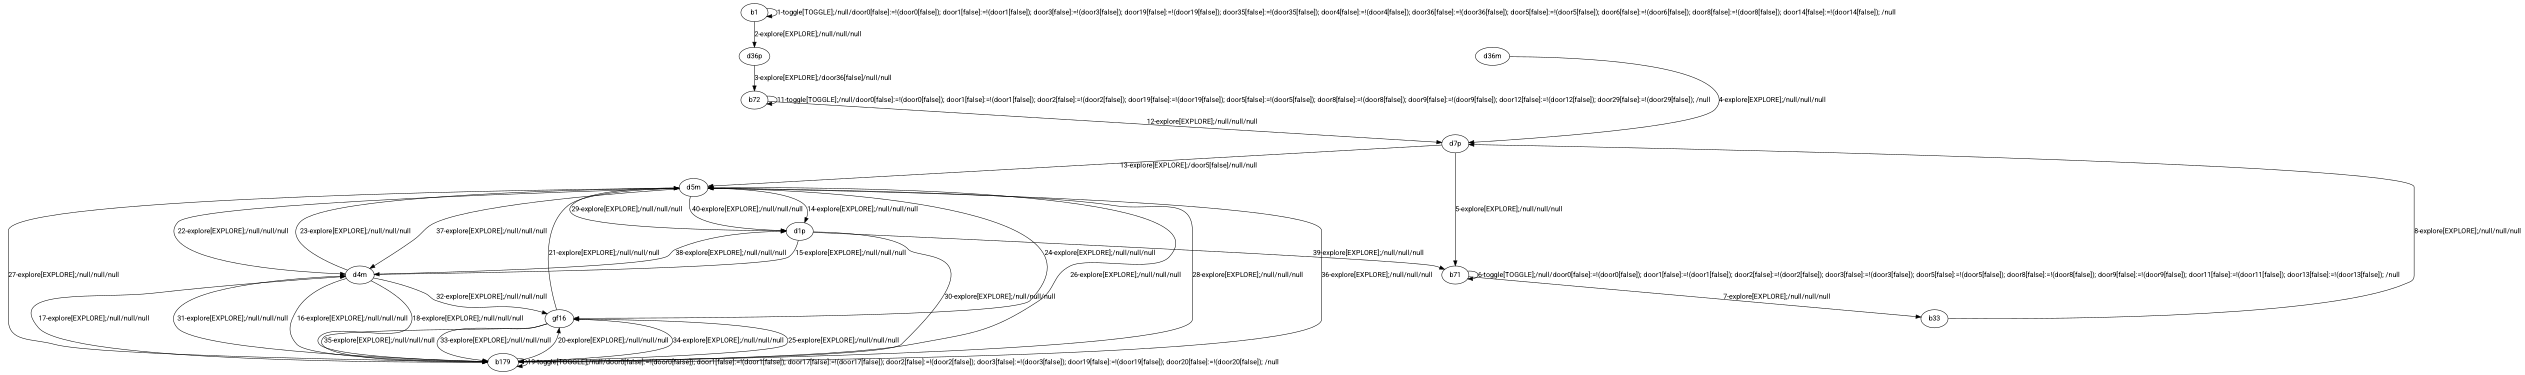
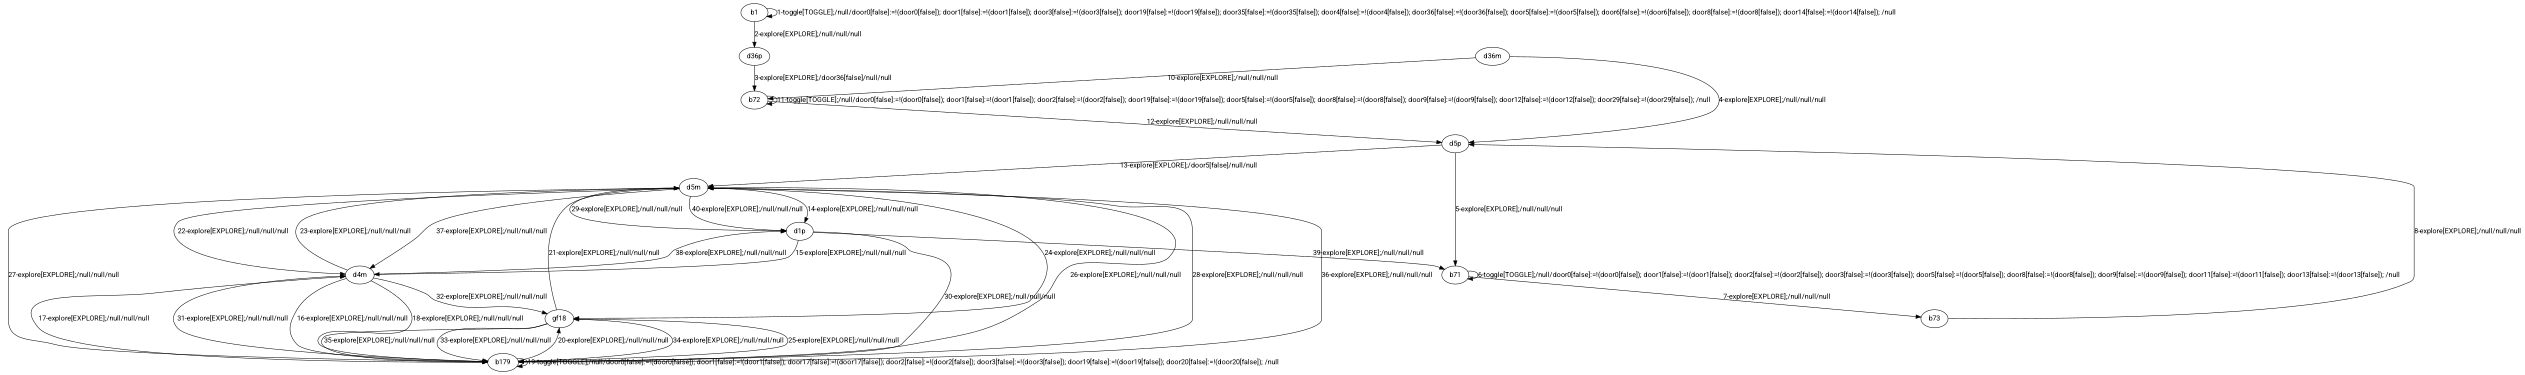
edge "d36m" -> "b72": added, label "10-explore[EXPLORE];/null/null/null"
node "d7p": label "d7p" -> "d5p"
node "gf16": label "gf16" -> "gf18"
node "b33": label "b33" -> "b73"
